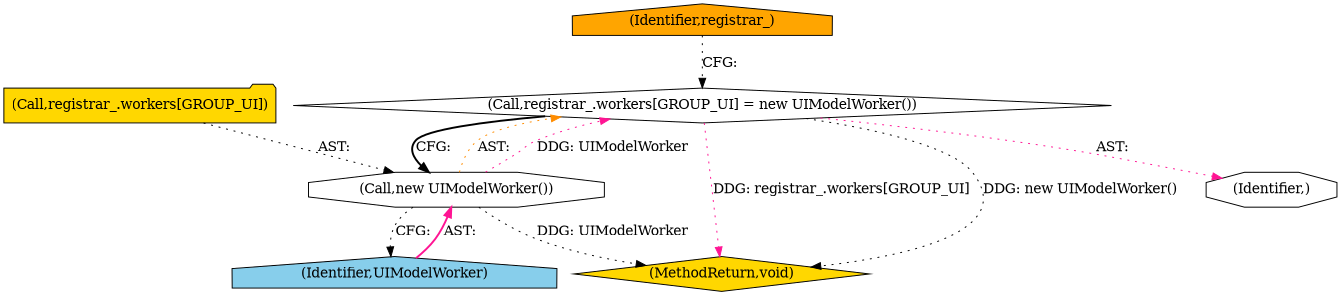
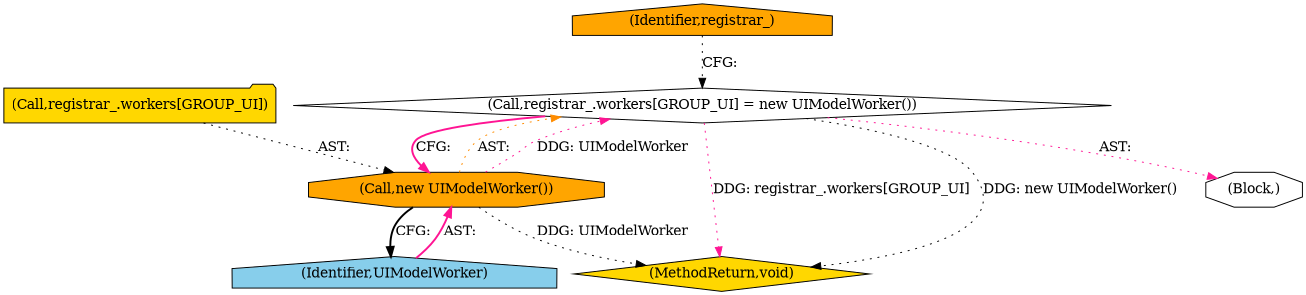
edge "(Call,registrar_.workers[GROUP_UI] = new UIModelWorker())" -> "(Call,new UIModelWorker())": color black -> deeppink
node "(Call,new UIModelWorker())": fillcolor white -> orange
node "(Identifier,)": label "(Identifier,)" -> "(Block,)"
edge "(Call,new UIModelWorker())" -> "(Identifier,UIModelWorker)": style dotted -> bold
